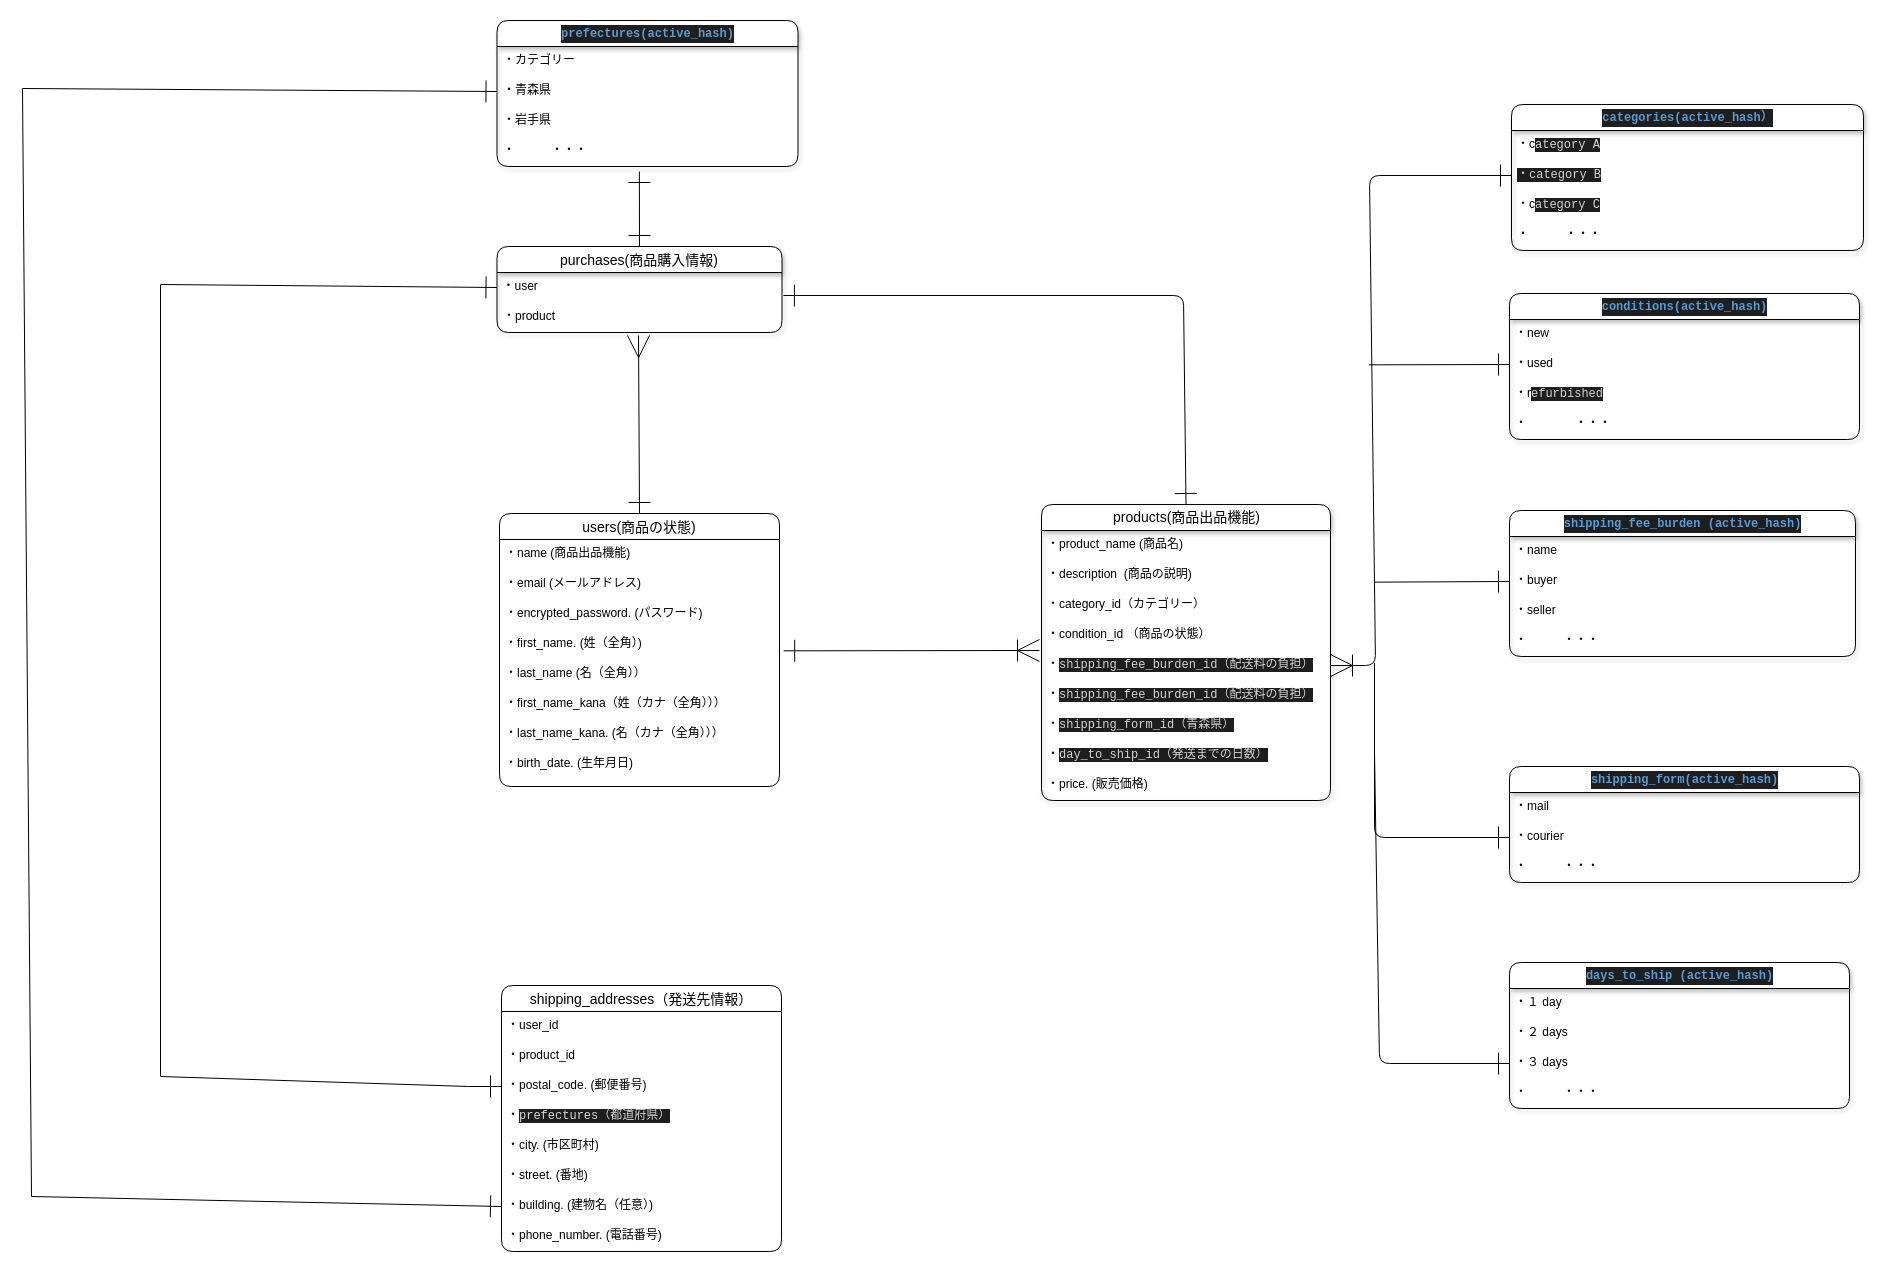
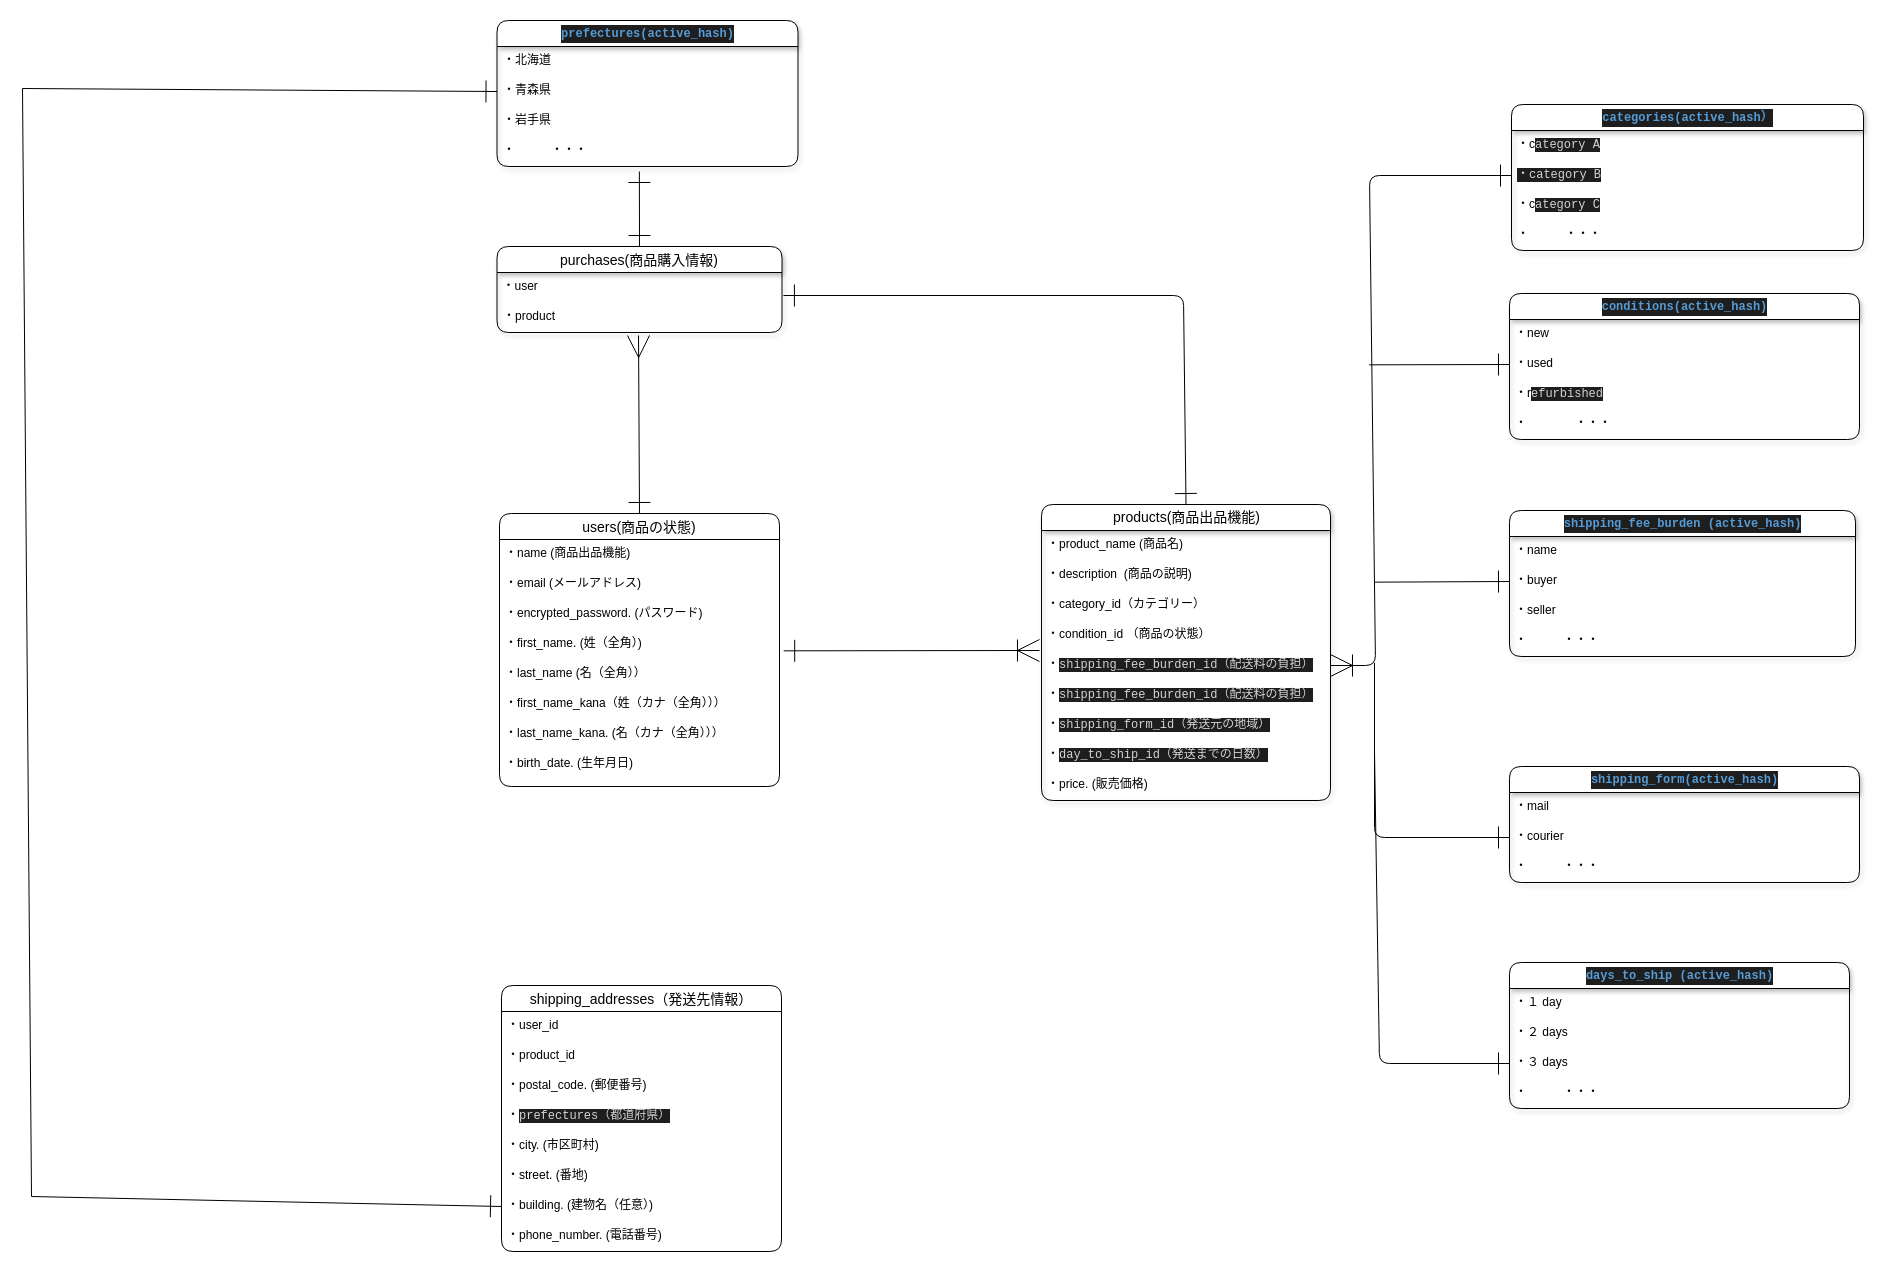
node "・カテゴリー": label "・カテゴリー" -> "・北海道"
edge "・user" -- "・postal_code. (郵便番号)": removed
node "・shipping_form_id（青森県）": label "・shipping_form_id（青森県）" -> "・shipping_form_id（発送元の地域）"
